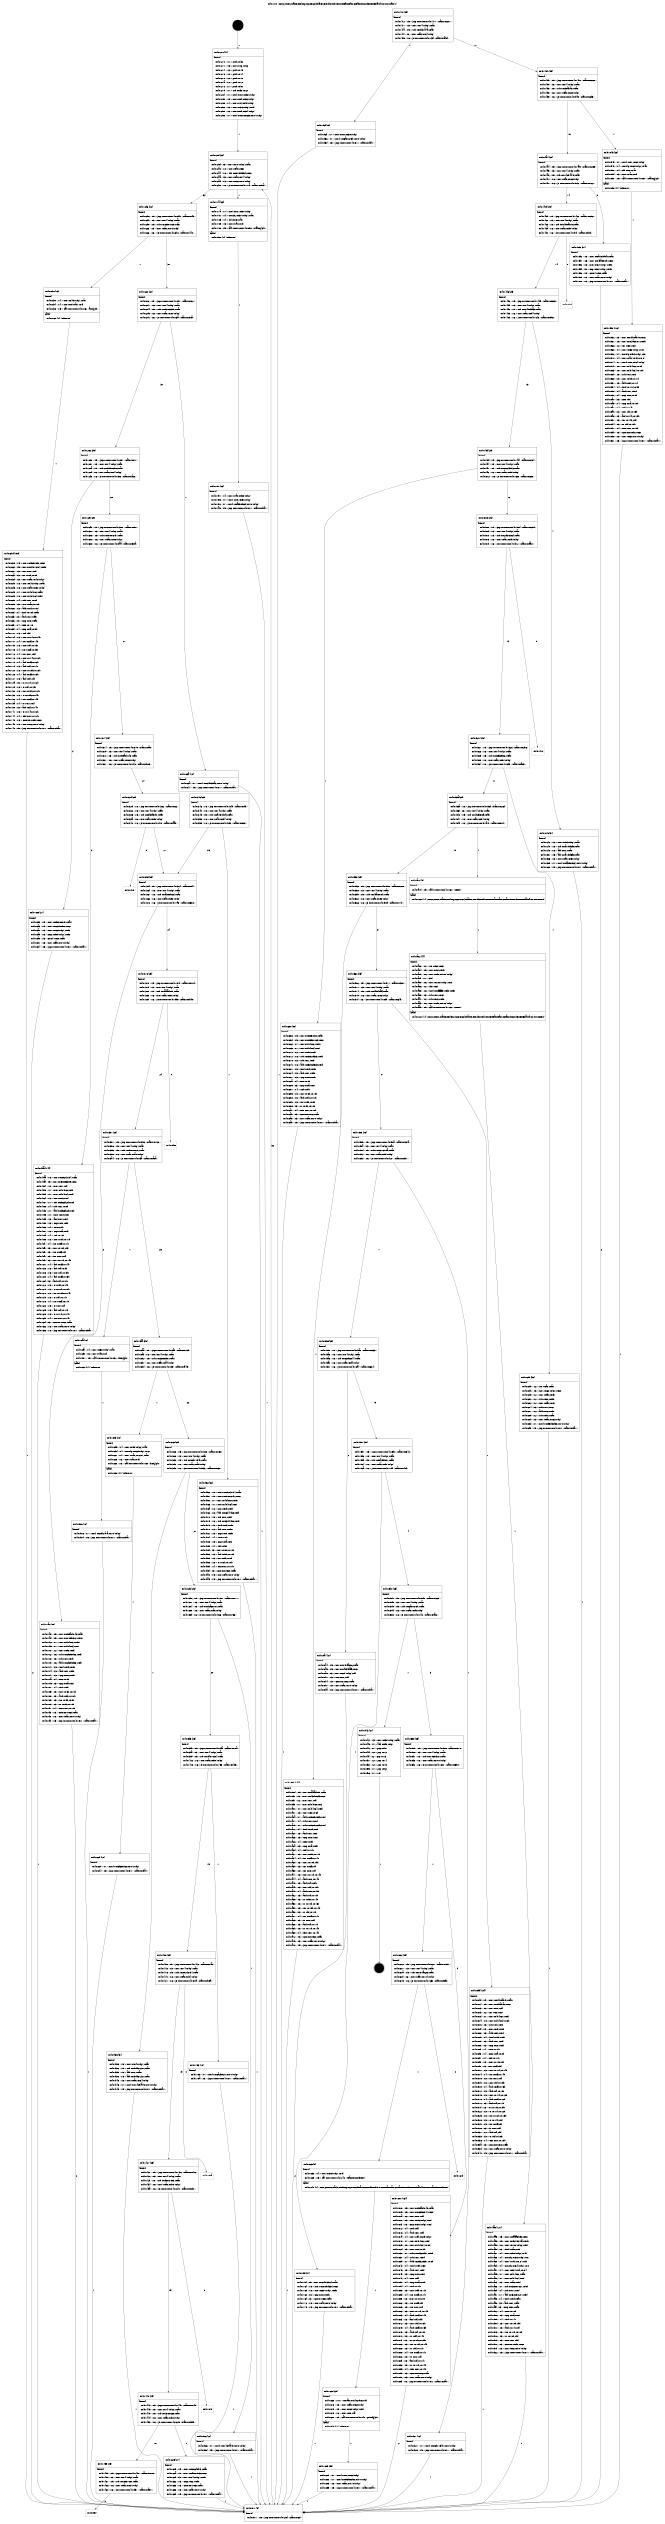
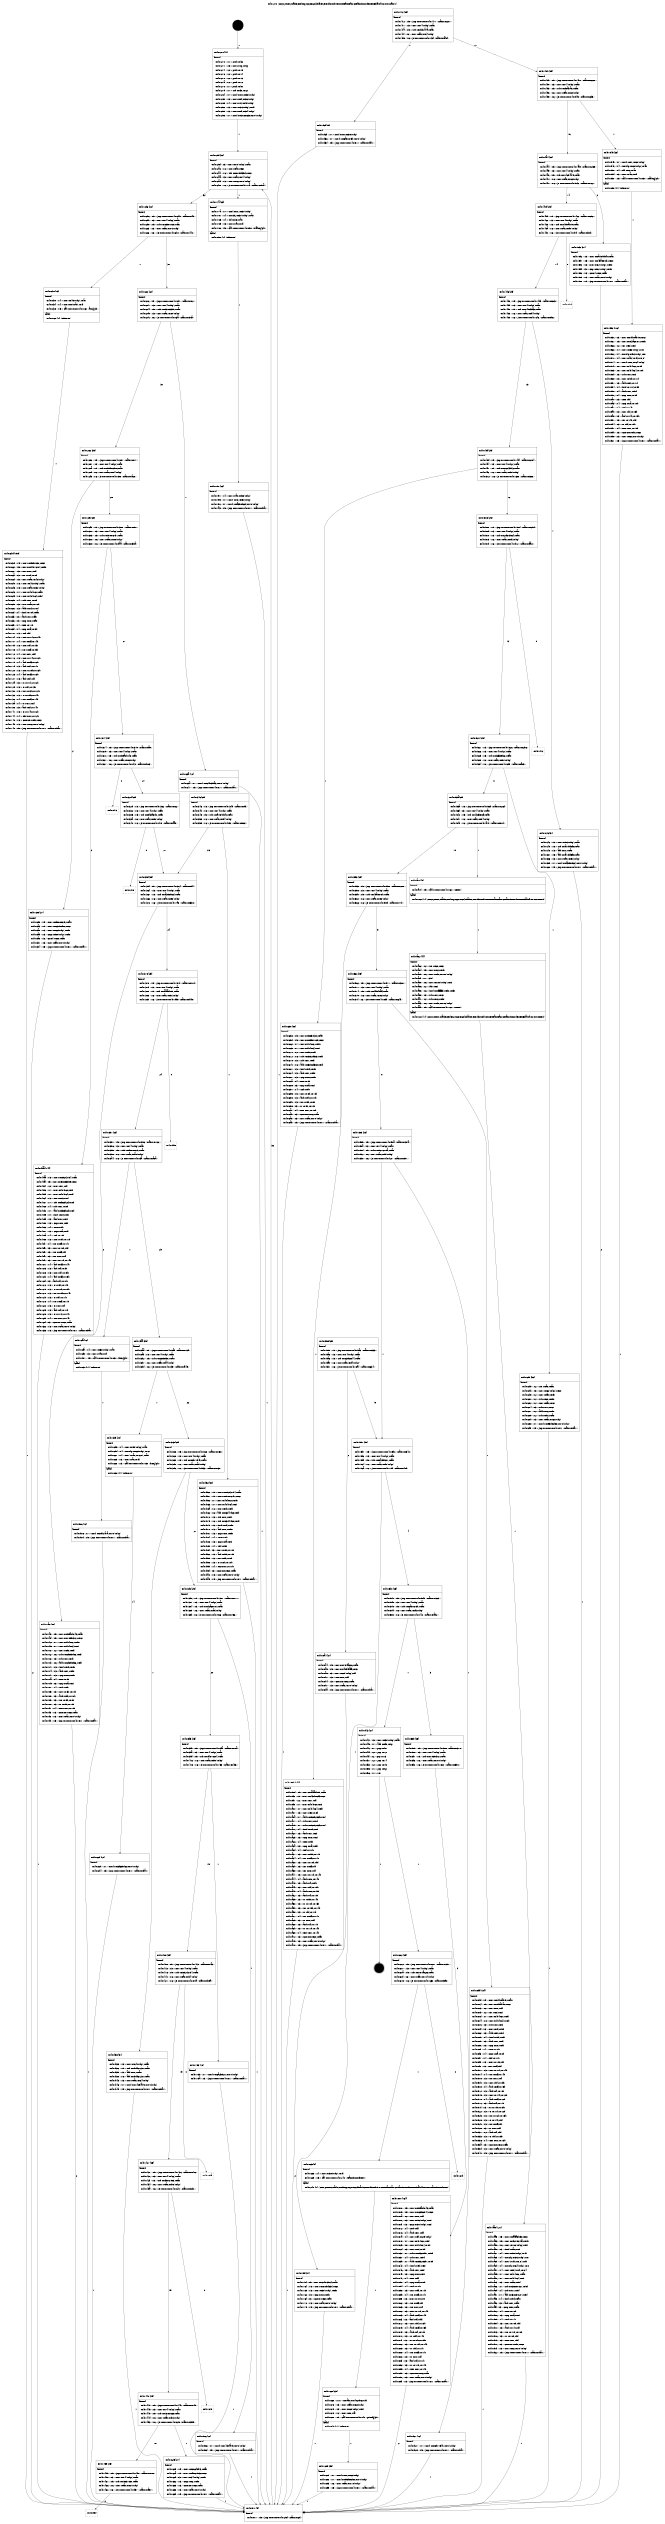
node "0x401d73": added
edge "0x401585 [25]" -> "0x40159e [25]": now "0x401585 [25]" -> "0x4015b7 [25]"
edge "0x401cb9 [20]" -> "0x401ccd [12]": label " 1" -> " 14"
edge "0x4015e9 [25]" -> "0x401602 [25]": now "0x401d42 [21]" -> "0x401602 [25]"
